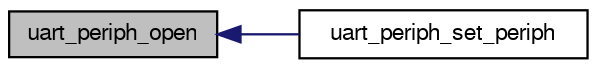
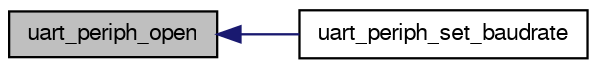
node "uart_periph_set_periph": label "uart_periph_set_periph" -> "uart_periph_set_baudrate"
